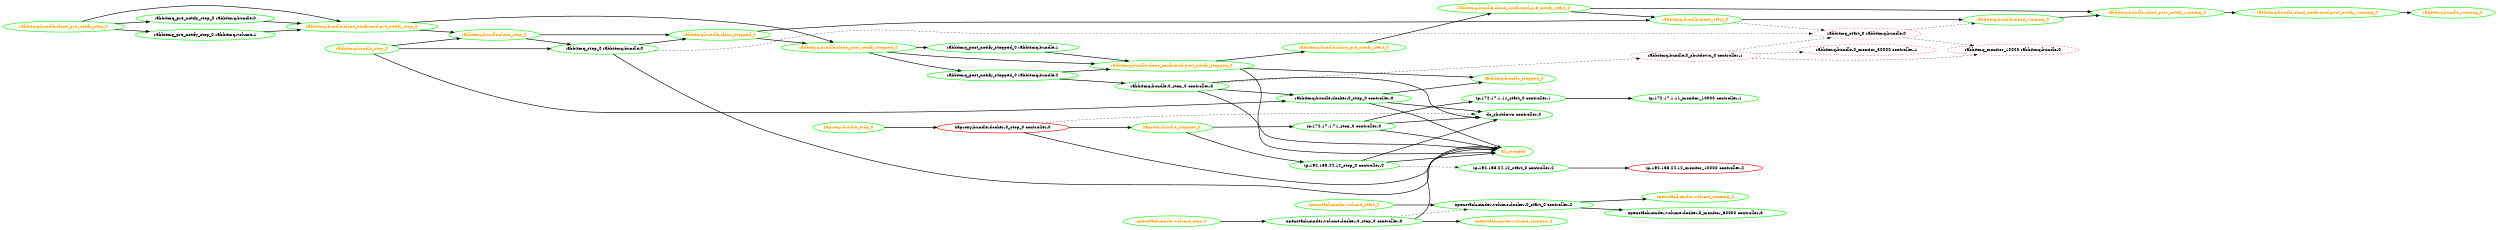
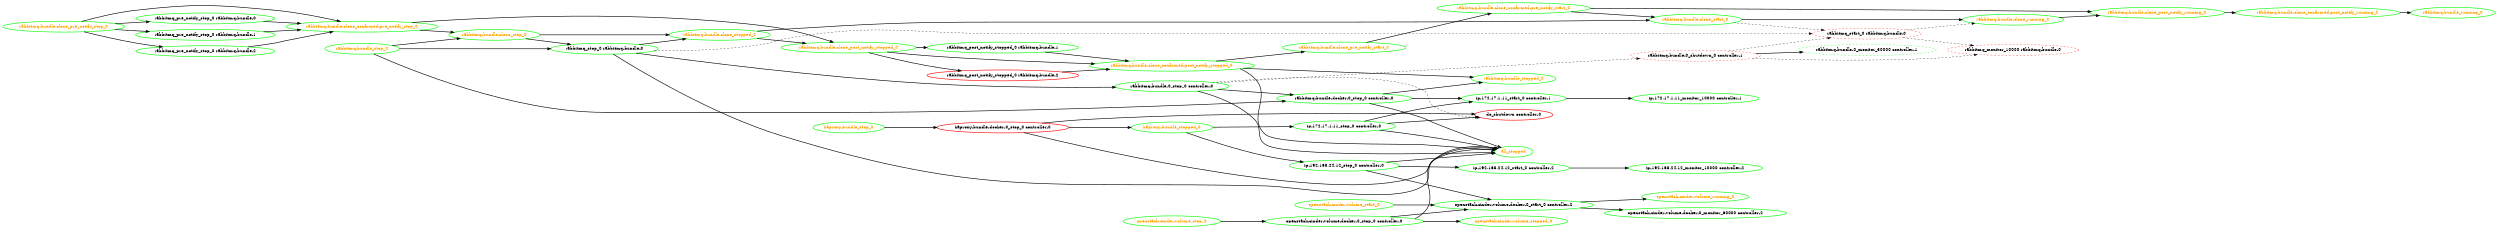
node "rabbitmq_pre_notify_stop_0 rabbitmq-volume-1": label "rabbitmq_pre_notify_stop_0 rabbitmq-volume-1" -> "rabbitmq_pre_notify_stop_0 rabbitmq-bundle-1"
node "rabbitmq-bundle-0_monitor_30000 controller-1": color red -> green
node "rabbitmq_pre_notify_stop_0 rabbitmq-bundle-2": added
edge "rabbitmq-bundle-0_shutdown_0 controller-1" -> "rabbitmq-bundle-0_monitor_30000 controller-1": style dashed -> bold
node "rabbitmq_post_notify_stopped_0 rabbitmq-bundle-2": color green -> red
edge "rabbitmq-bundle-0_stop_0 controller-0" -> "do_shutdown controller-0": style bold -> dashed
edge "rabbitmq_post_notify_stopped_0 rabbitmq-bundle-2" -> "rabbitmq-bundle-0_stop_0 controller-0": now "rabbitmq_stop_0 rabbitmq-bundle-0" -> "rabbitmq-bundle-0_stop_0 controller-0"
edge "rabbitmq-bundle-docker-0_stop_0 controller-0" -> "do_shutdown controller-0": now "rabbitmq-bundle-docker-0_stop_0 controller-0" -> "ip-172.17.1.11_start_0 controller-1"
edge "haproxy-bundle-docker-0_stop_0 controller-0" -> "do_shutdown controller-0": style dashed -> bold
node "do_shutdown controller-0": color green -> red
node "ip-172.17.1.71_stop_0 controller-0": label "ip-172.17.1.71_stop_0 controller-0" -> "ip-172.17.1.11_stop_0 controller-0"
edge "ip-192.168.24.12_stop_0 controller-0" -> "do_shutdown controller-0": now "ip-192.168.24.12_stop_0 controller-0" -> "openstack-cinder-volume-docker-0_start_0 controller-2"
edge "ip-192.168.24.12_stop_0 controller-0" -> "ip-192.168.24.12_start_0 controller-2": style dashed -> bold
node "ip-192.168.24.12_monitor_10000 controller-2": color red -> green
edge "openstack-cinder-volume-docker-0_stop_0 controller-0" -> "openstack-cinder-volume-docker-0_start_0 controller-2": style dashed -> bold
node "openstack-cinder-volume-docker-0_monitor_60000 controller-3": label "openstack-cinder-volume-docker-0_monitor_60000 controller-3" -> "openstack-cinder-volume-docker-0_monitor_60000 controller-2"
